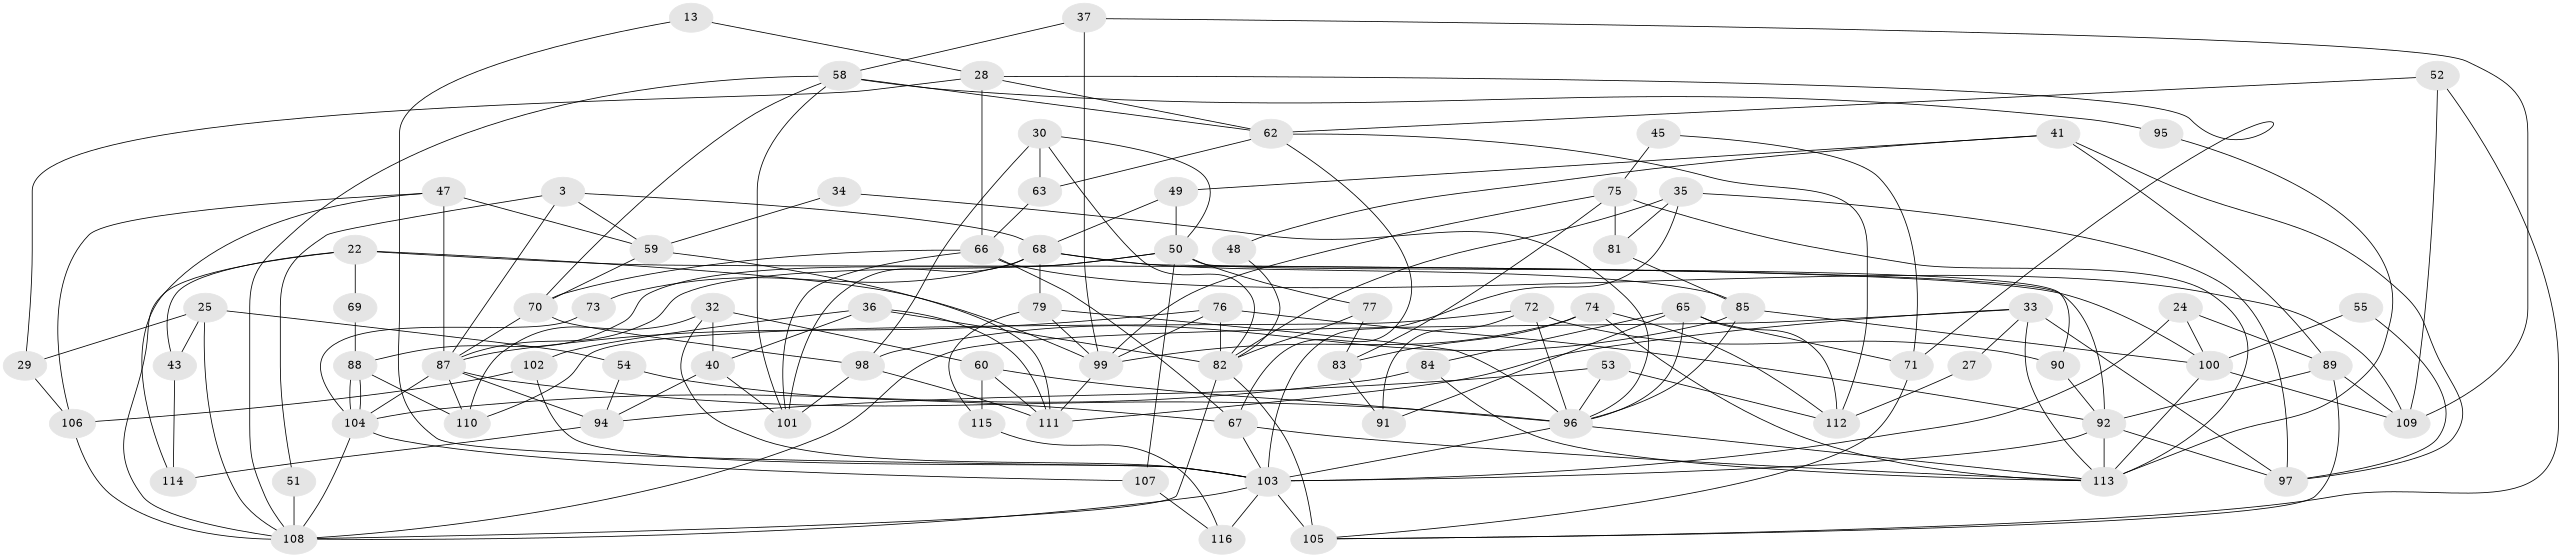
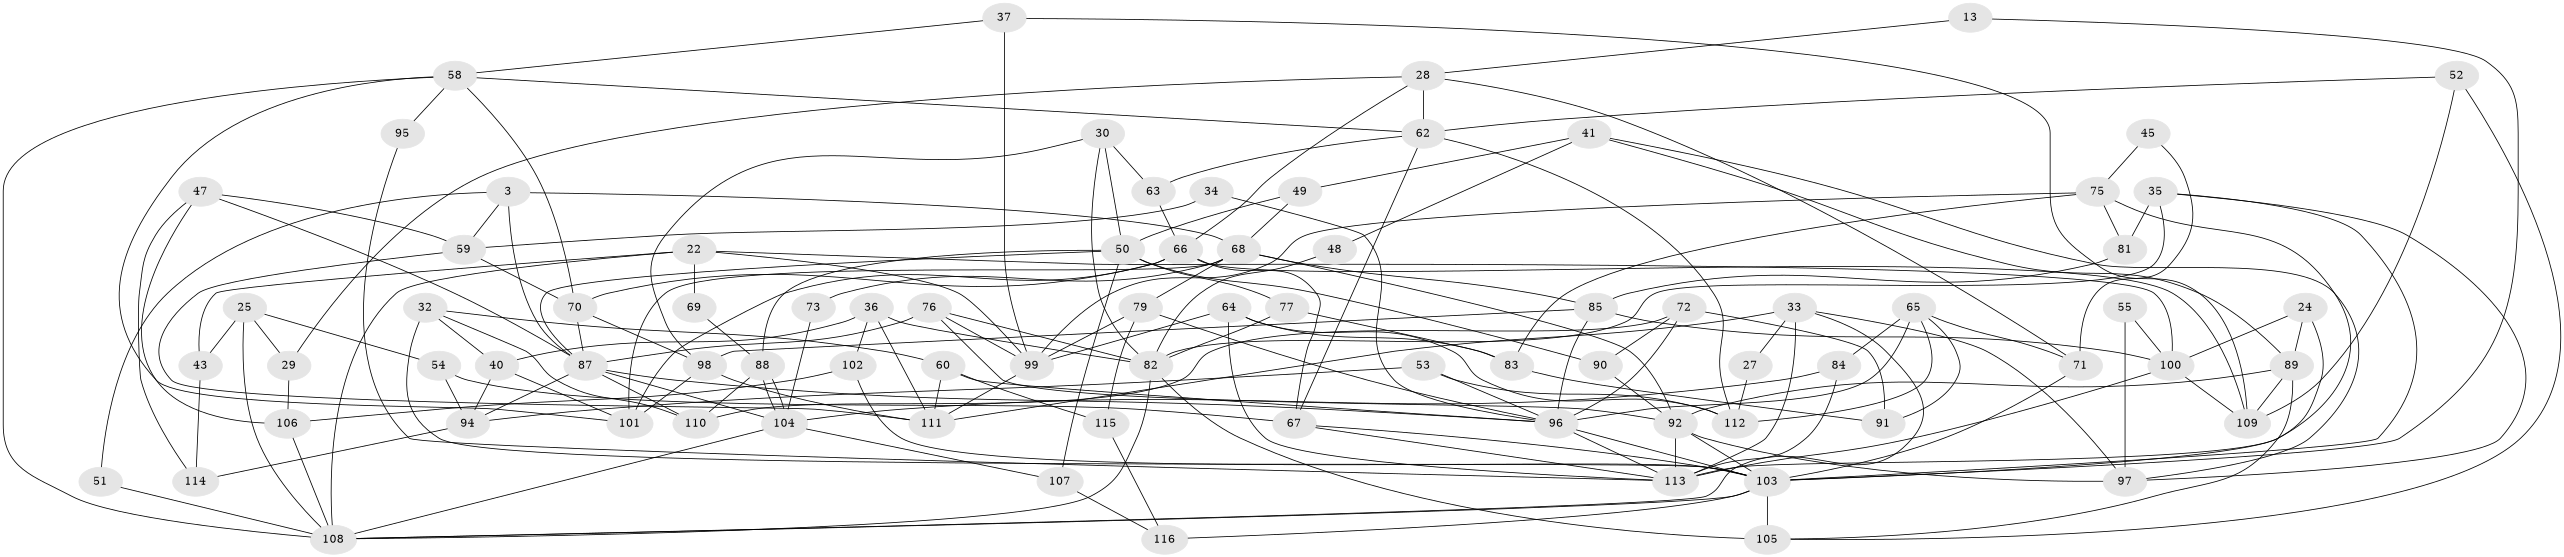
node "74": label "74" -> "64"
edge "71" -- "105": now "71" -- "103"
